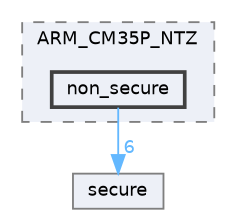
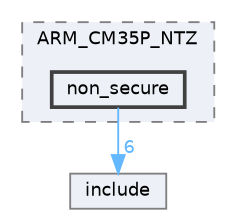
node "secure": label "secure" -> "include"
